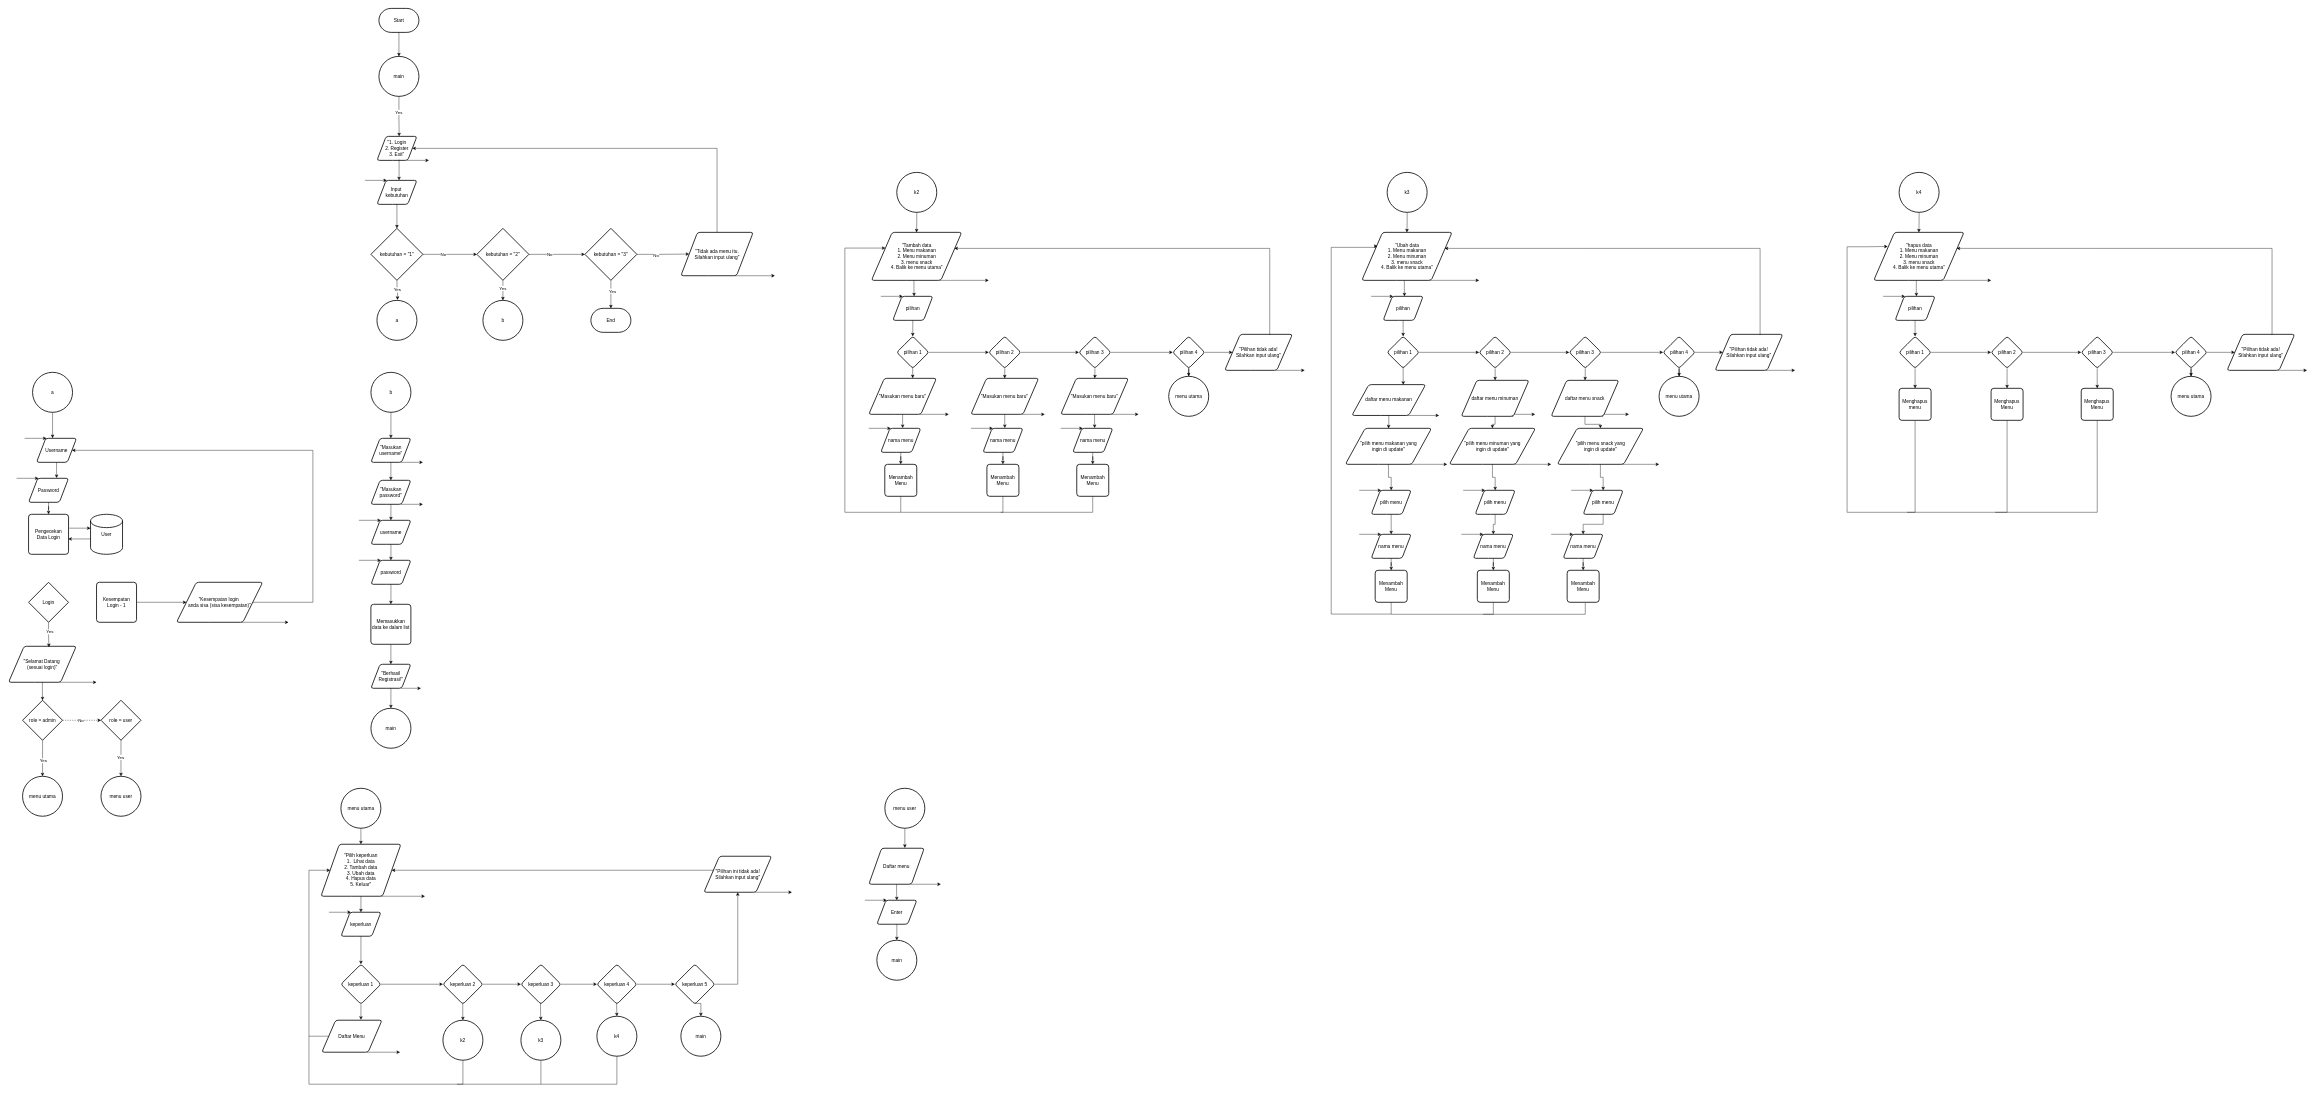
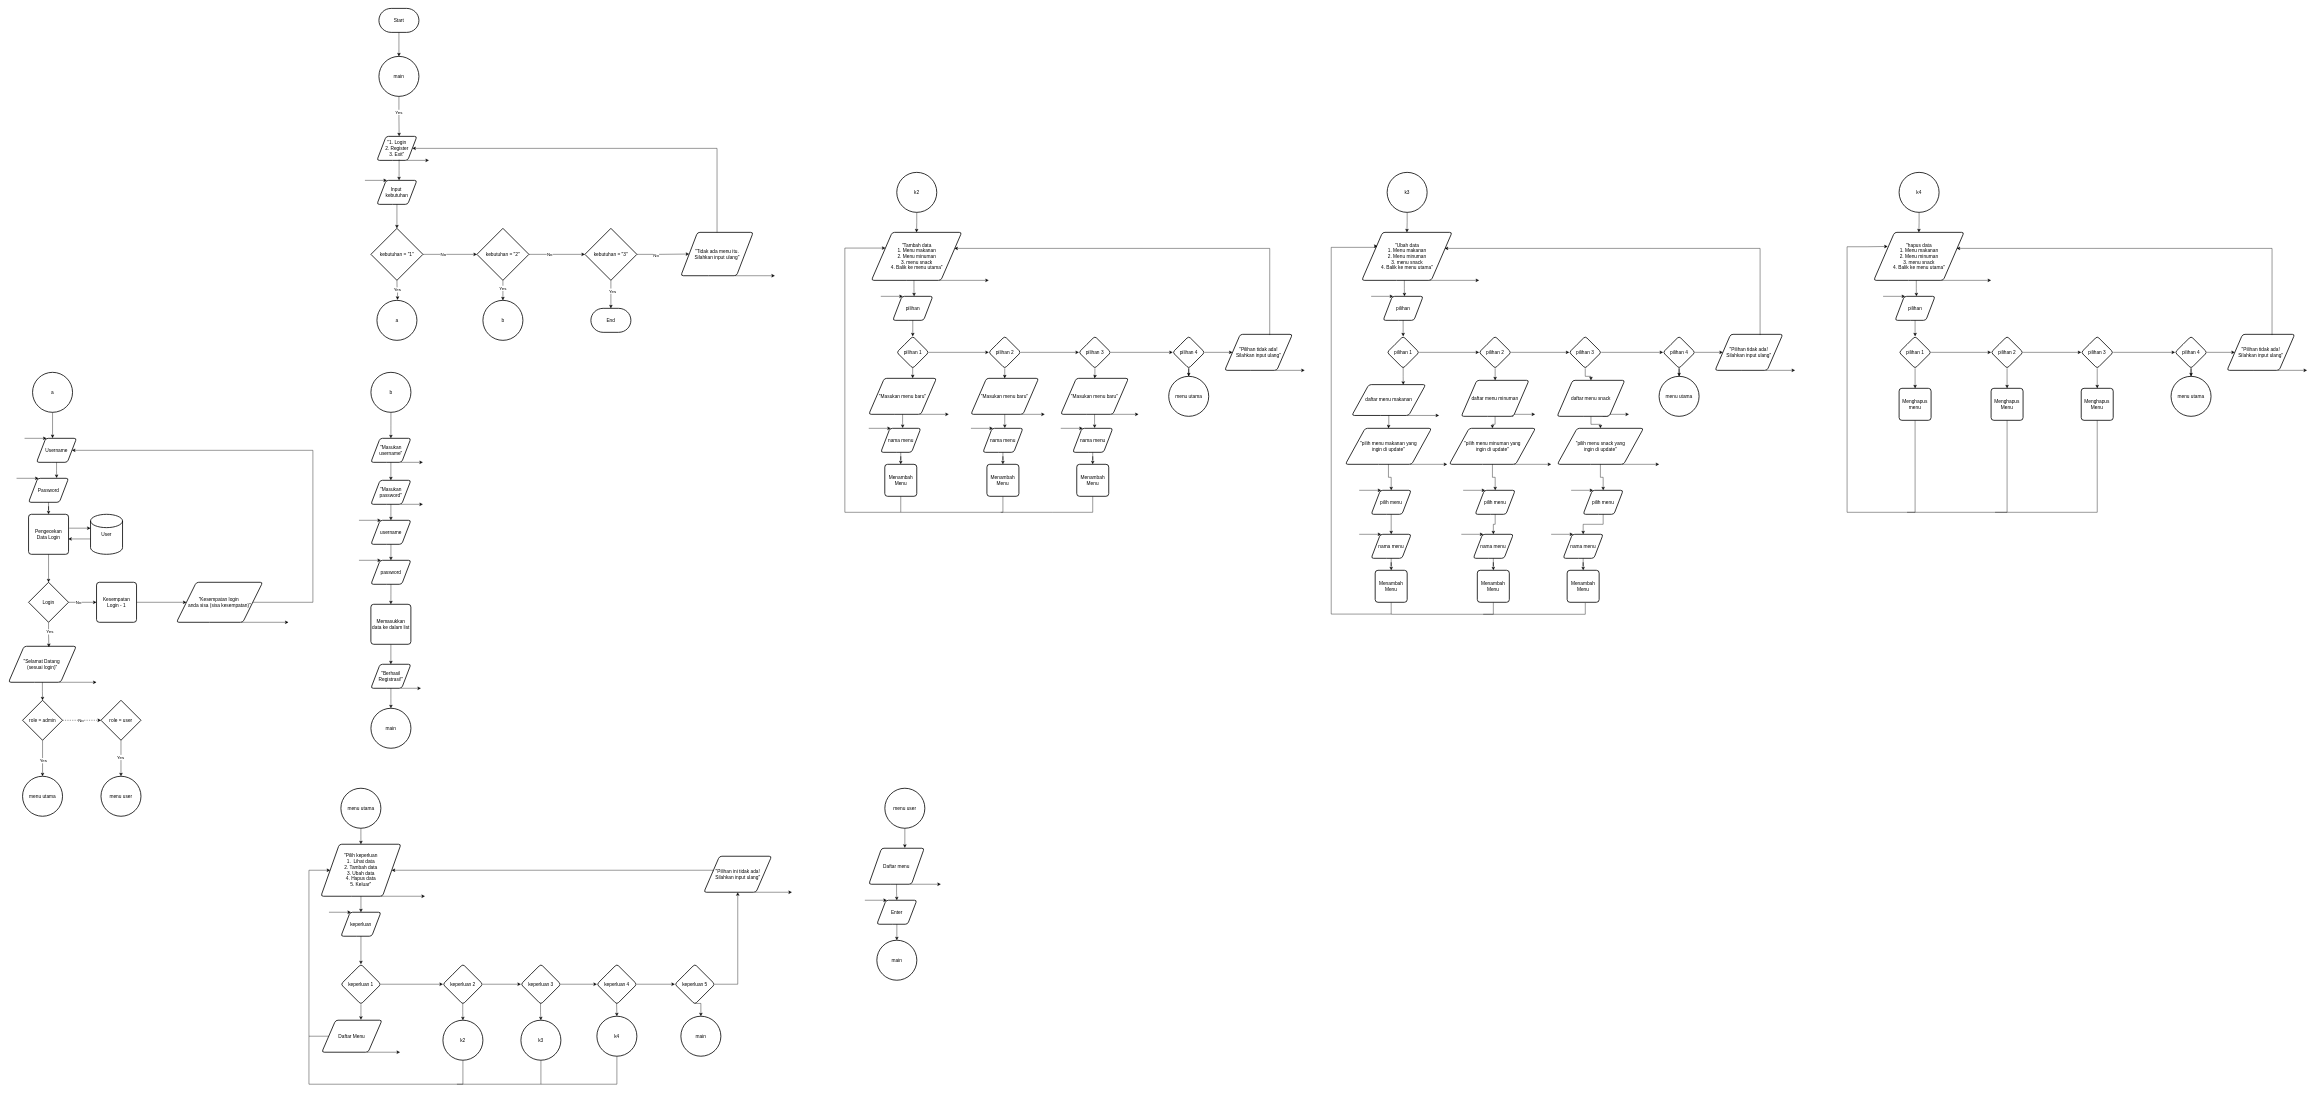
node "daftar menu snack": moved (1585, 398) -> (1591, 398)
edge "Pengecekan Data Login" -> "Login": added
edge "Login" -> "Kesempatan Login - 1": added, label "No"
